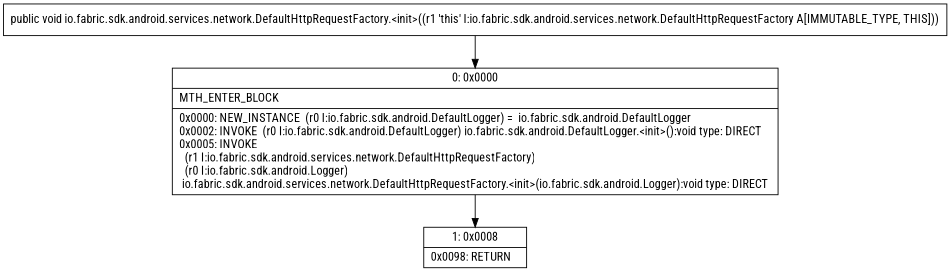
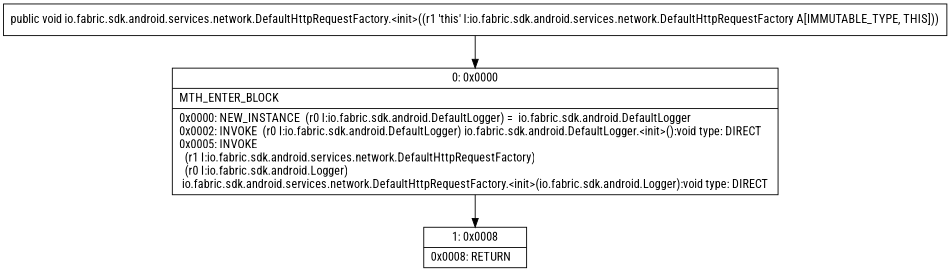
node "1: 0x0008": text "0x0098: RETURN" -> "0x0008: RETURN"
